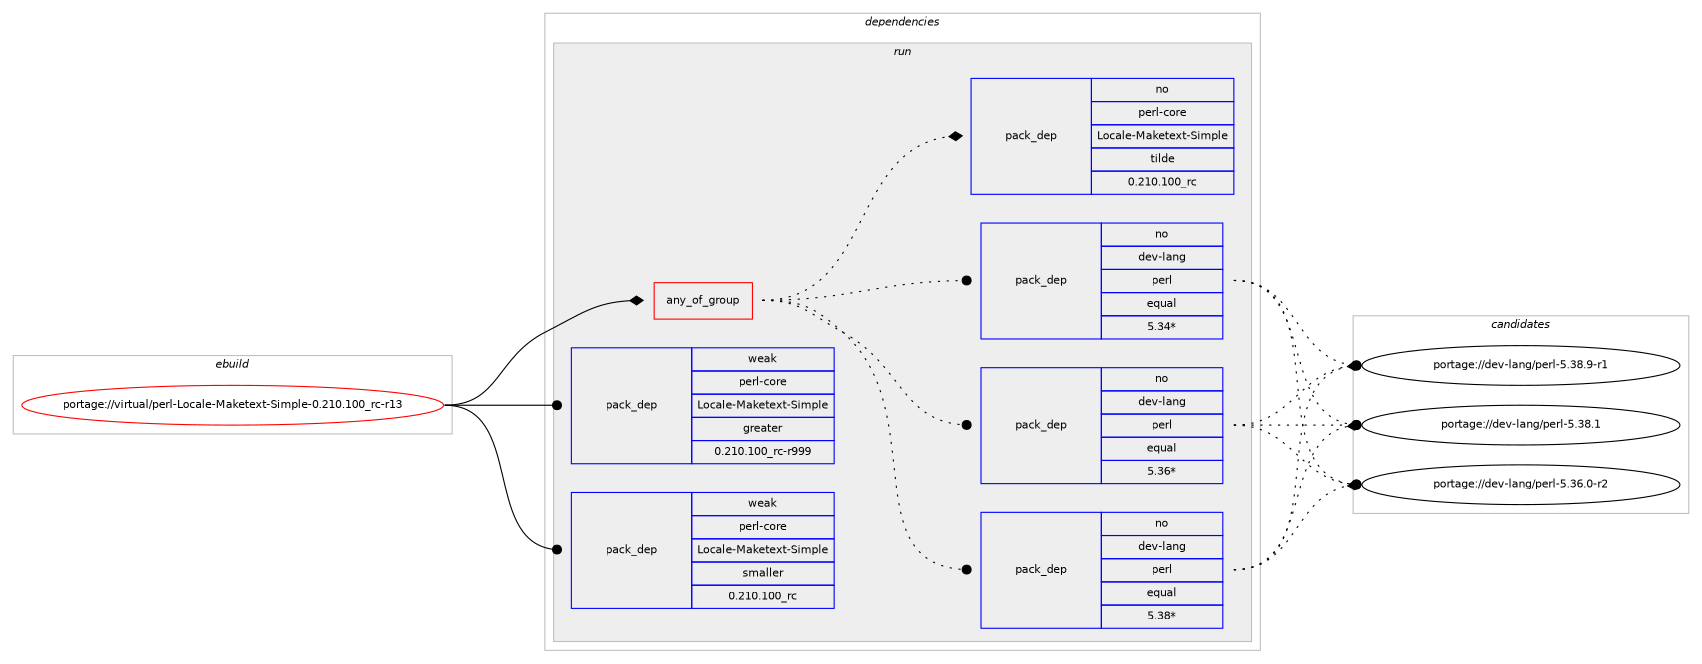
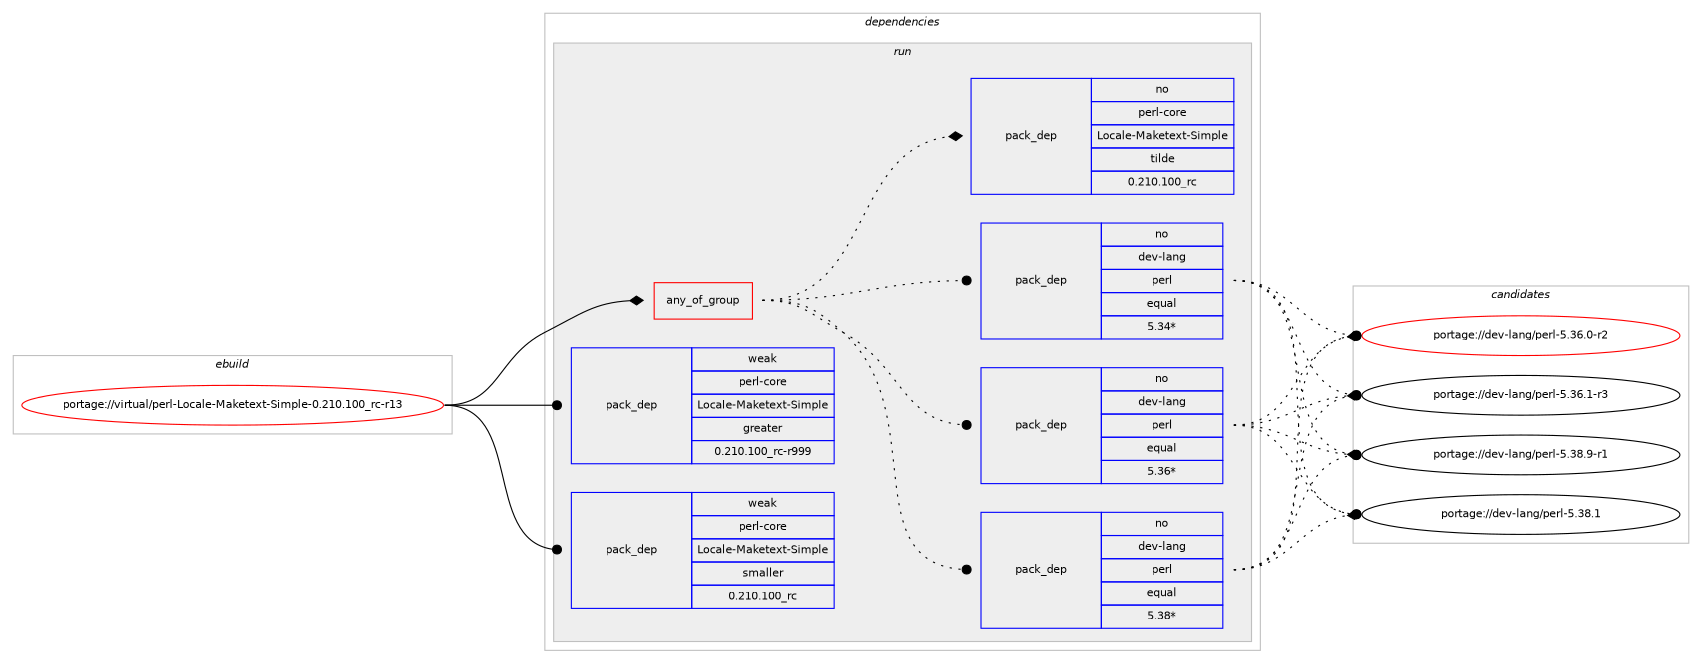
node "portage://dev-lang/perl-5.36.1-r3": added
node "portage://dev-lang/perl-5.36.0-r2": color black -> red
